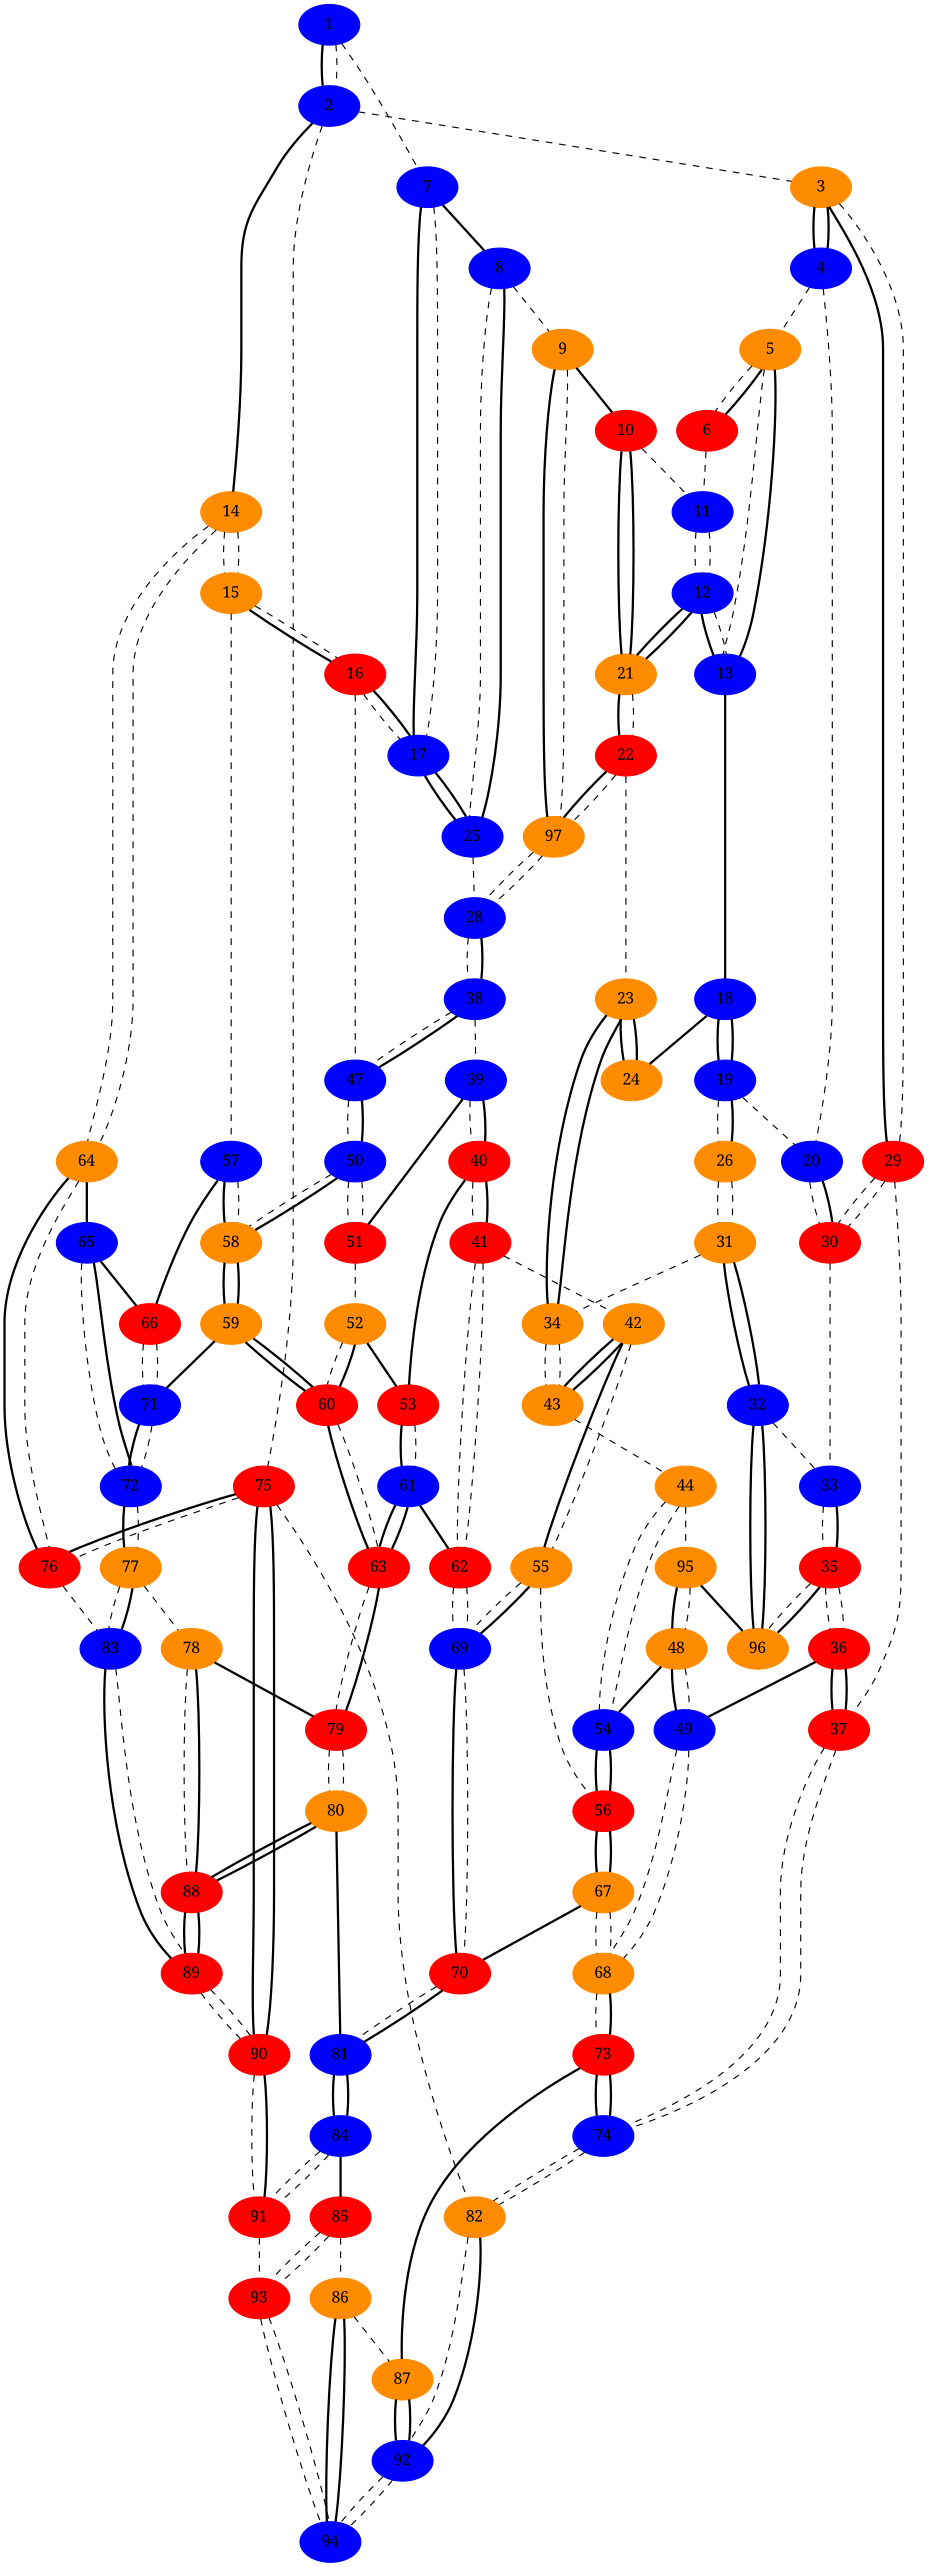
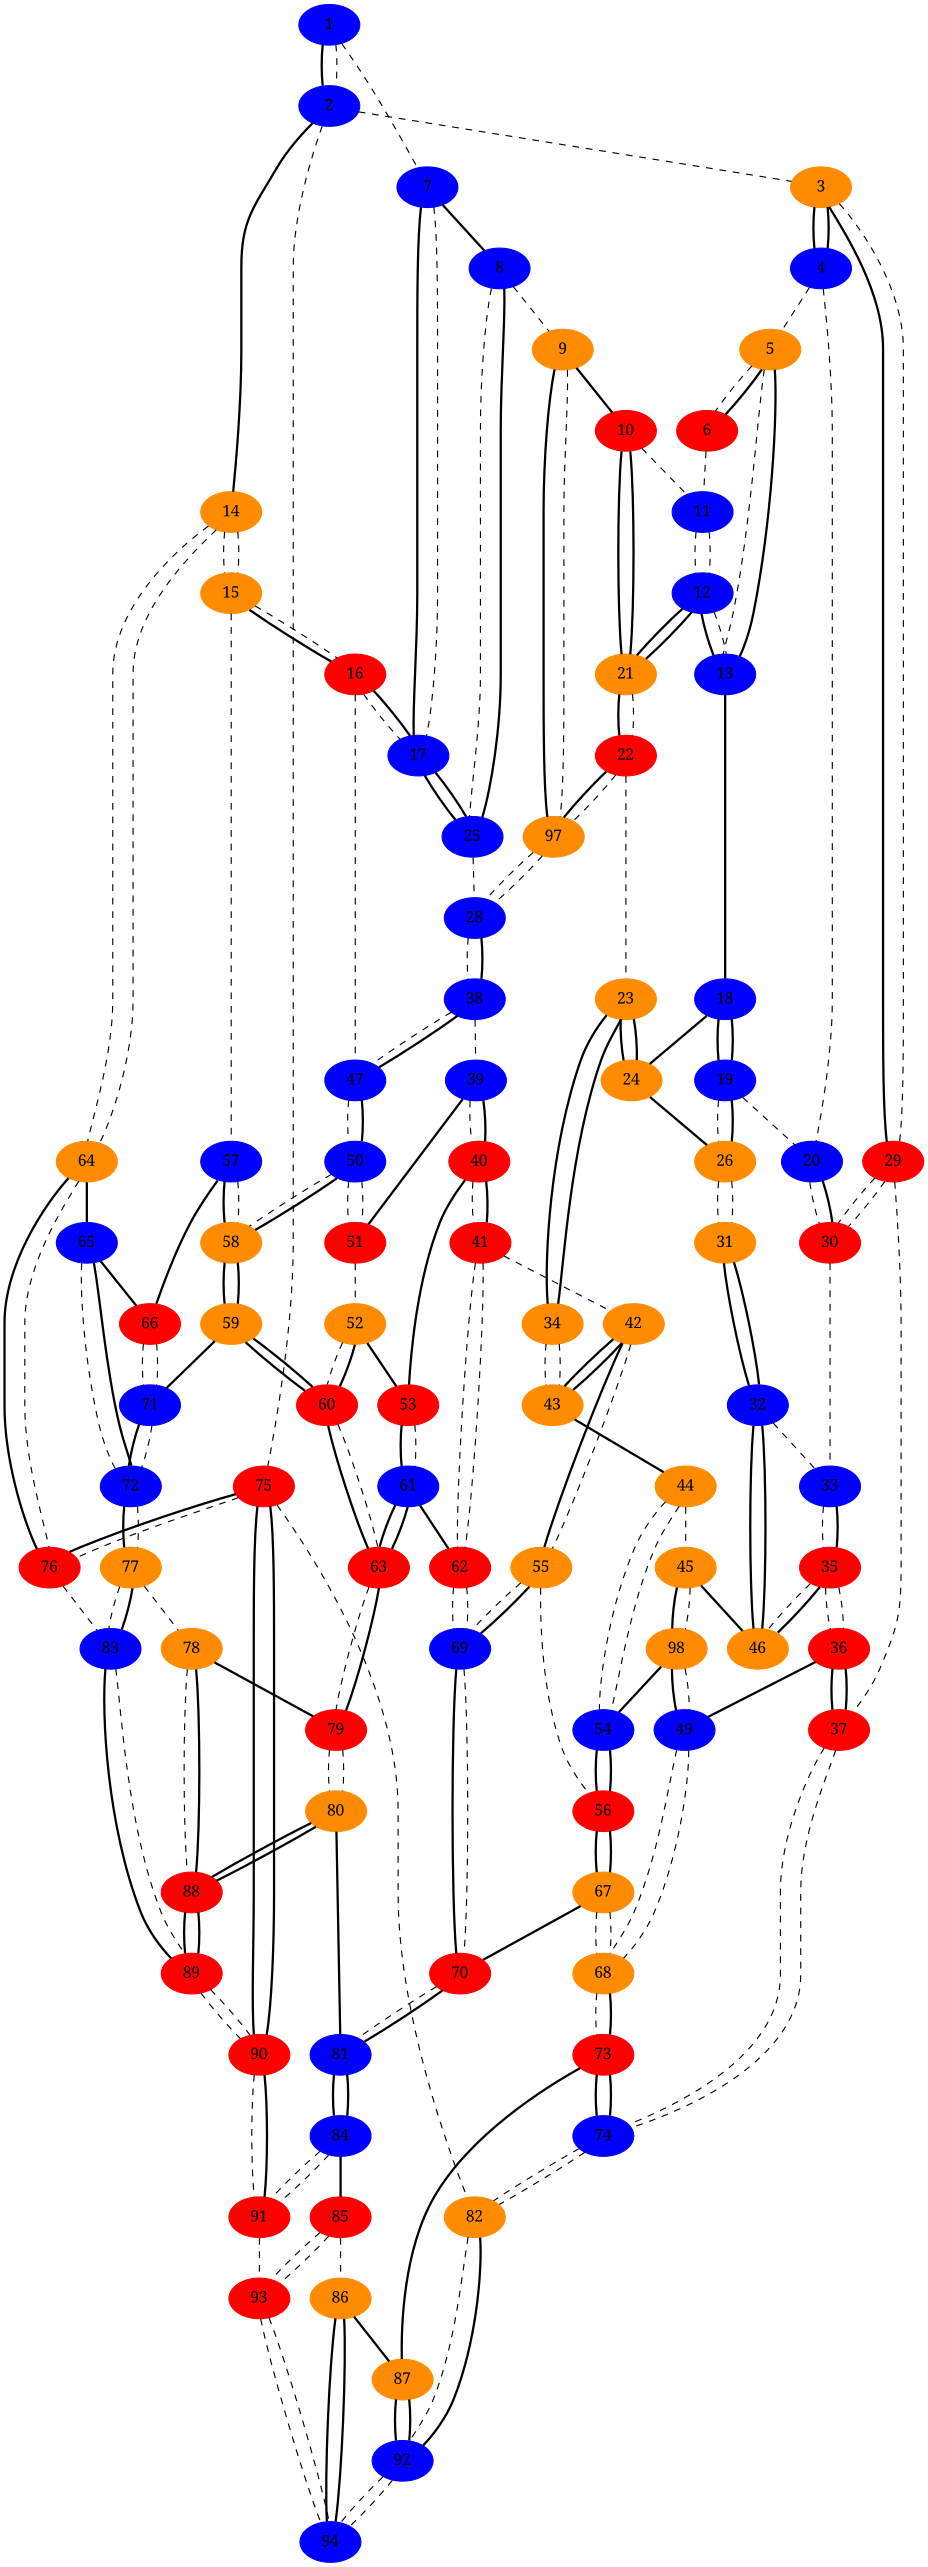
edge "24" -- "26": added
edge "31" -- "34": removed
edge "43" -- "44": style dashed -> bold
node "95": label "95" -> "45"
node "48": label "48" -> "98"
node "96": label "96" -> "46"
edge "86" -- "87": style dashed -> bold
